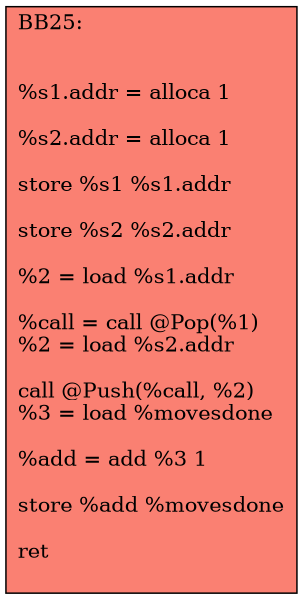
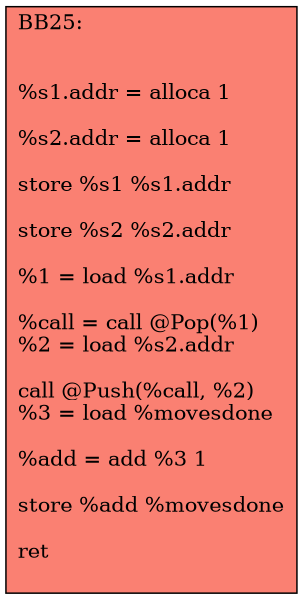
node "BB25:": text "%2 = load %s1.addr" -> "%1 = load %s1.addr"
